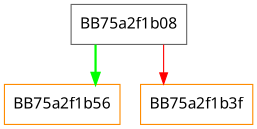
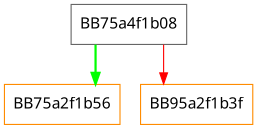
node "BB75a2f1b08": label "BB75a2f1b08" -> "BB75a4f1b08"
node "BB75a2f1b3f": label "BB75a2f1b3f" -> "BB95a2f1b3f"
